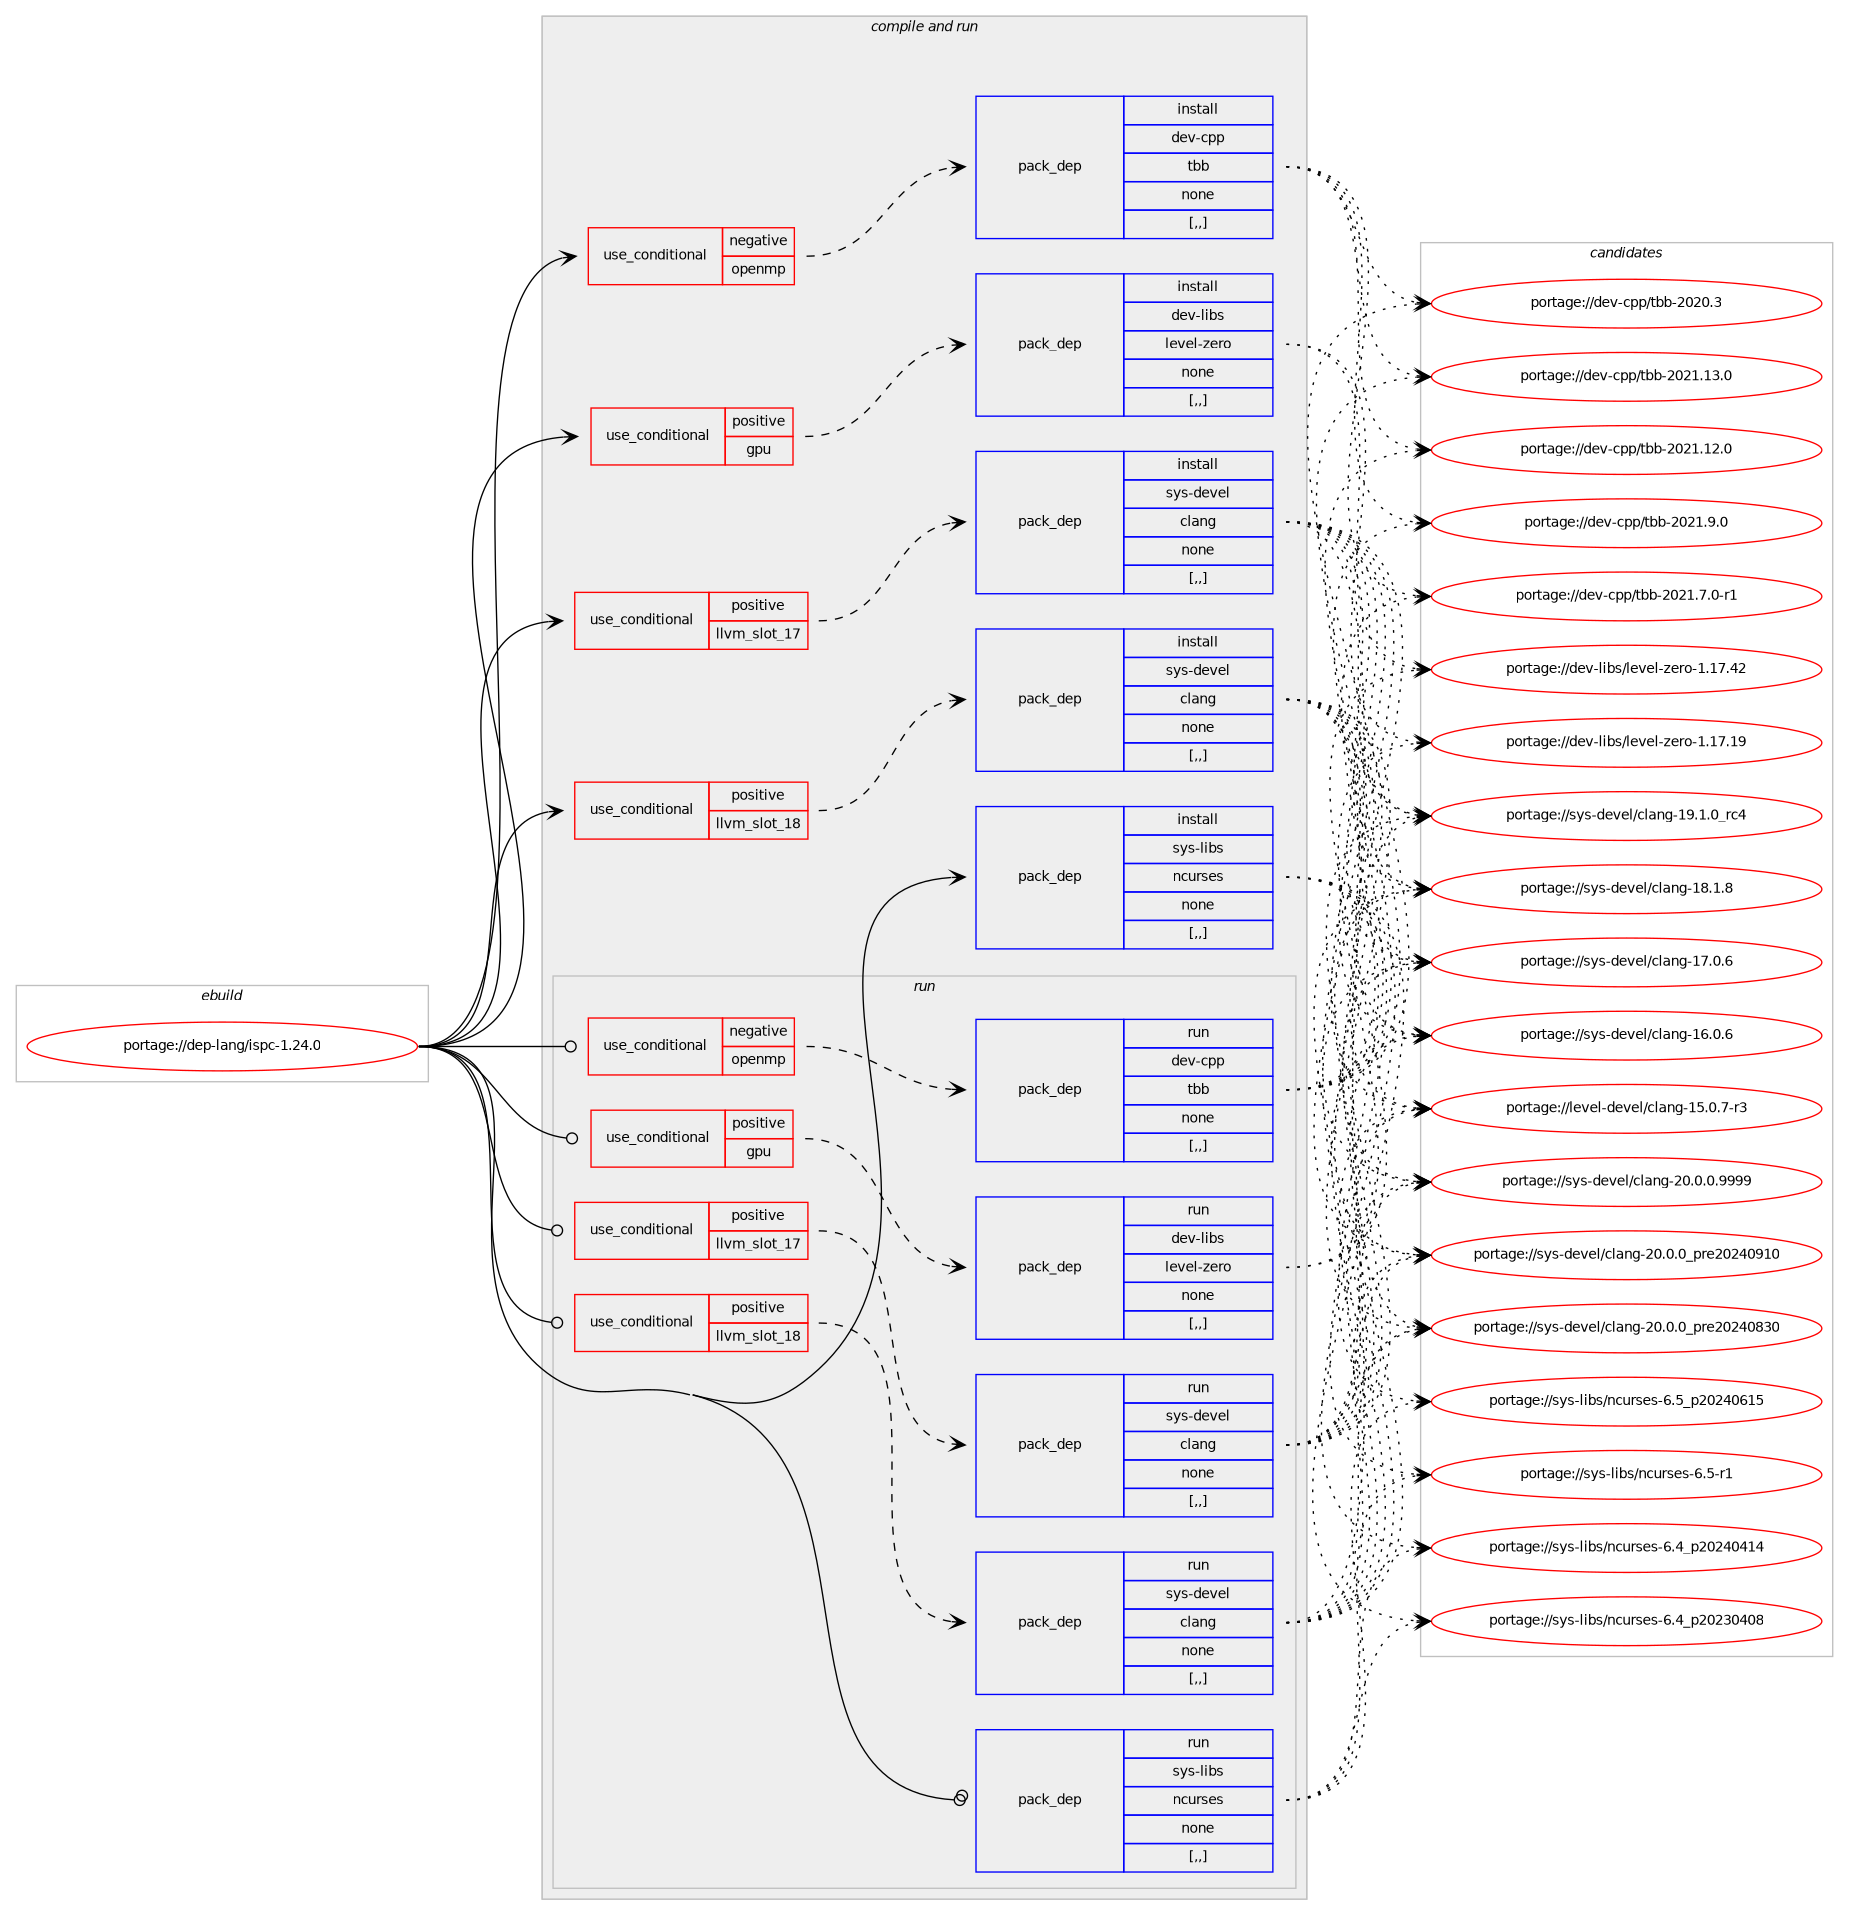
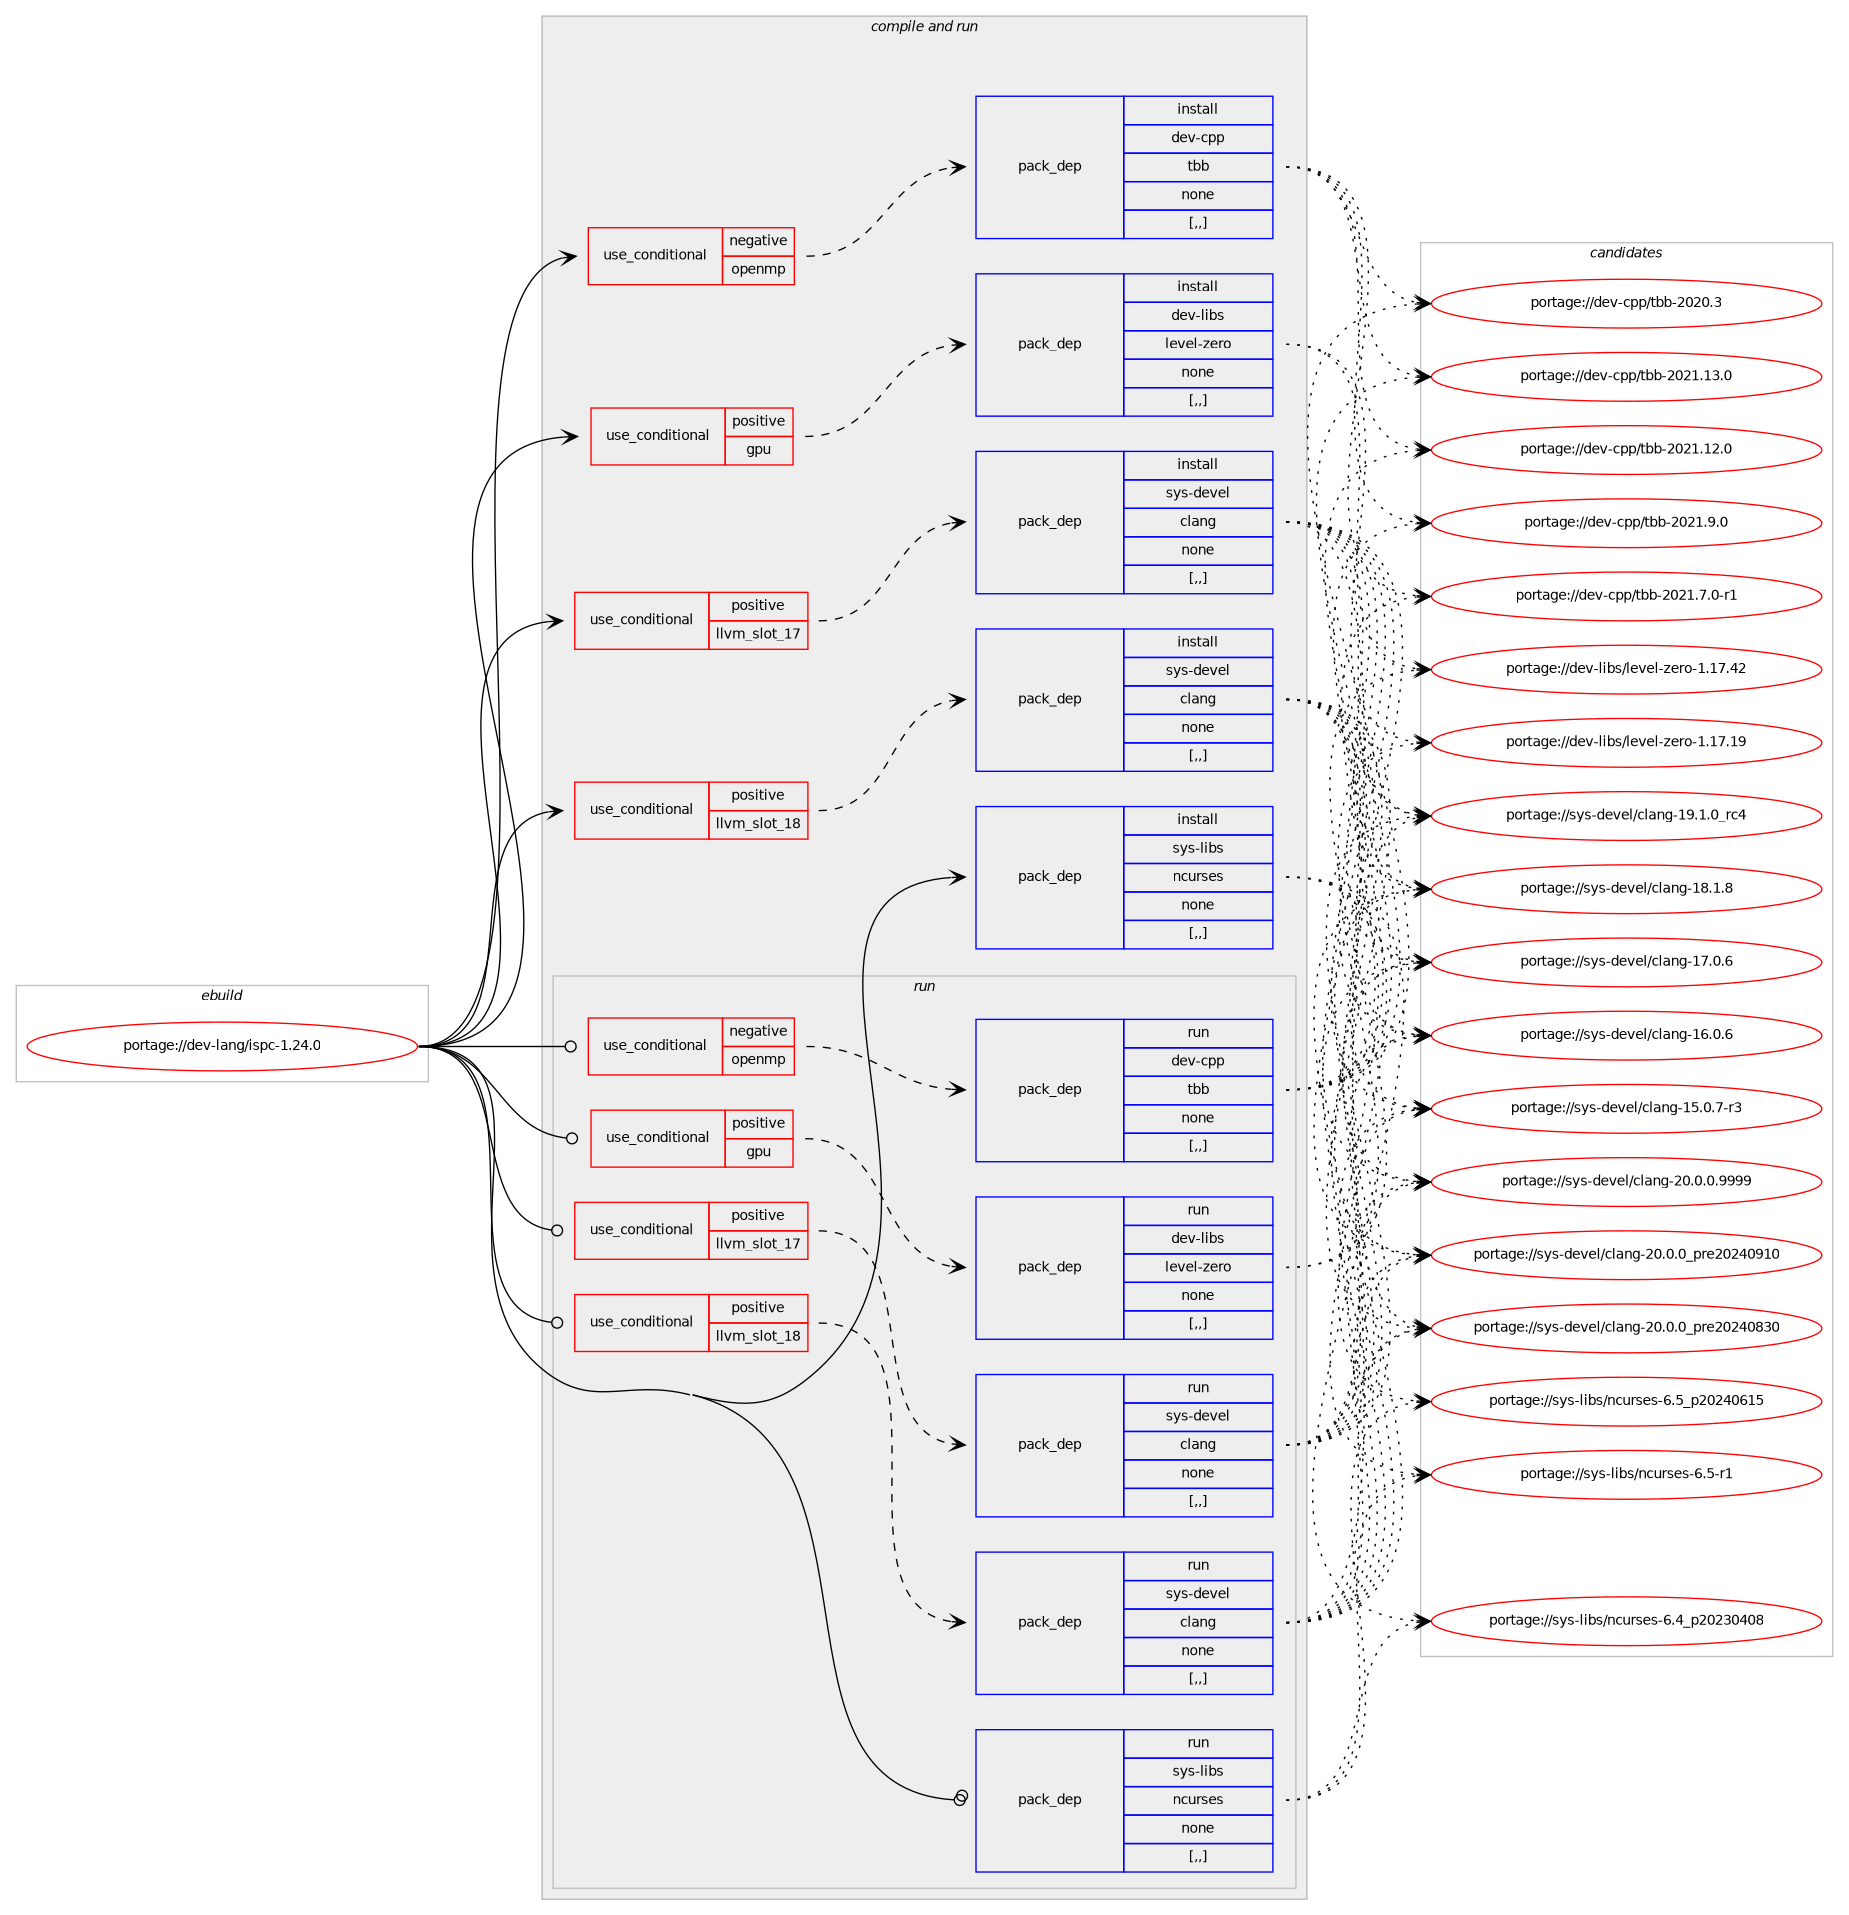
node "portage://dep-lang/ispc-1.24.0": label "portage://dep-lang/ispc-1.24.0" -> "portage://dev-lang/ispc-1.24.0"
node "portage://level-devel/clang-15.0.7-r3": label "portage://level-devel/clang-15.0.7-r3" -> "portage://sys-devel/clang-15.0.7-r3"
node "portage://sys-libs/ncurses-6.4_p20240414": removed
